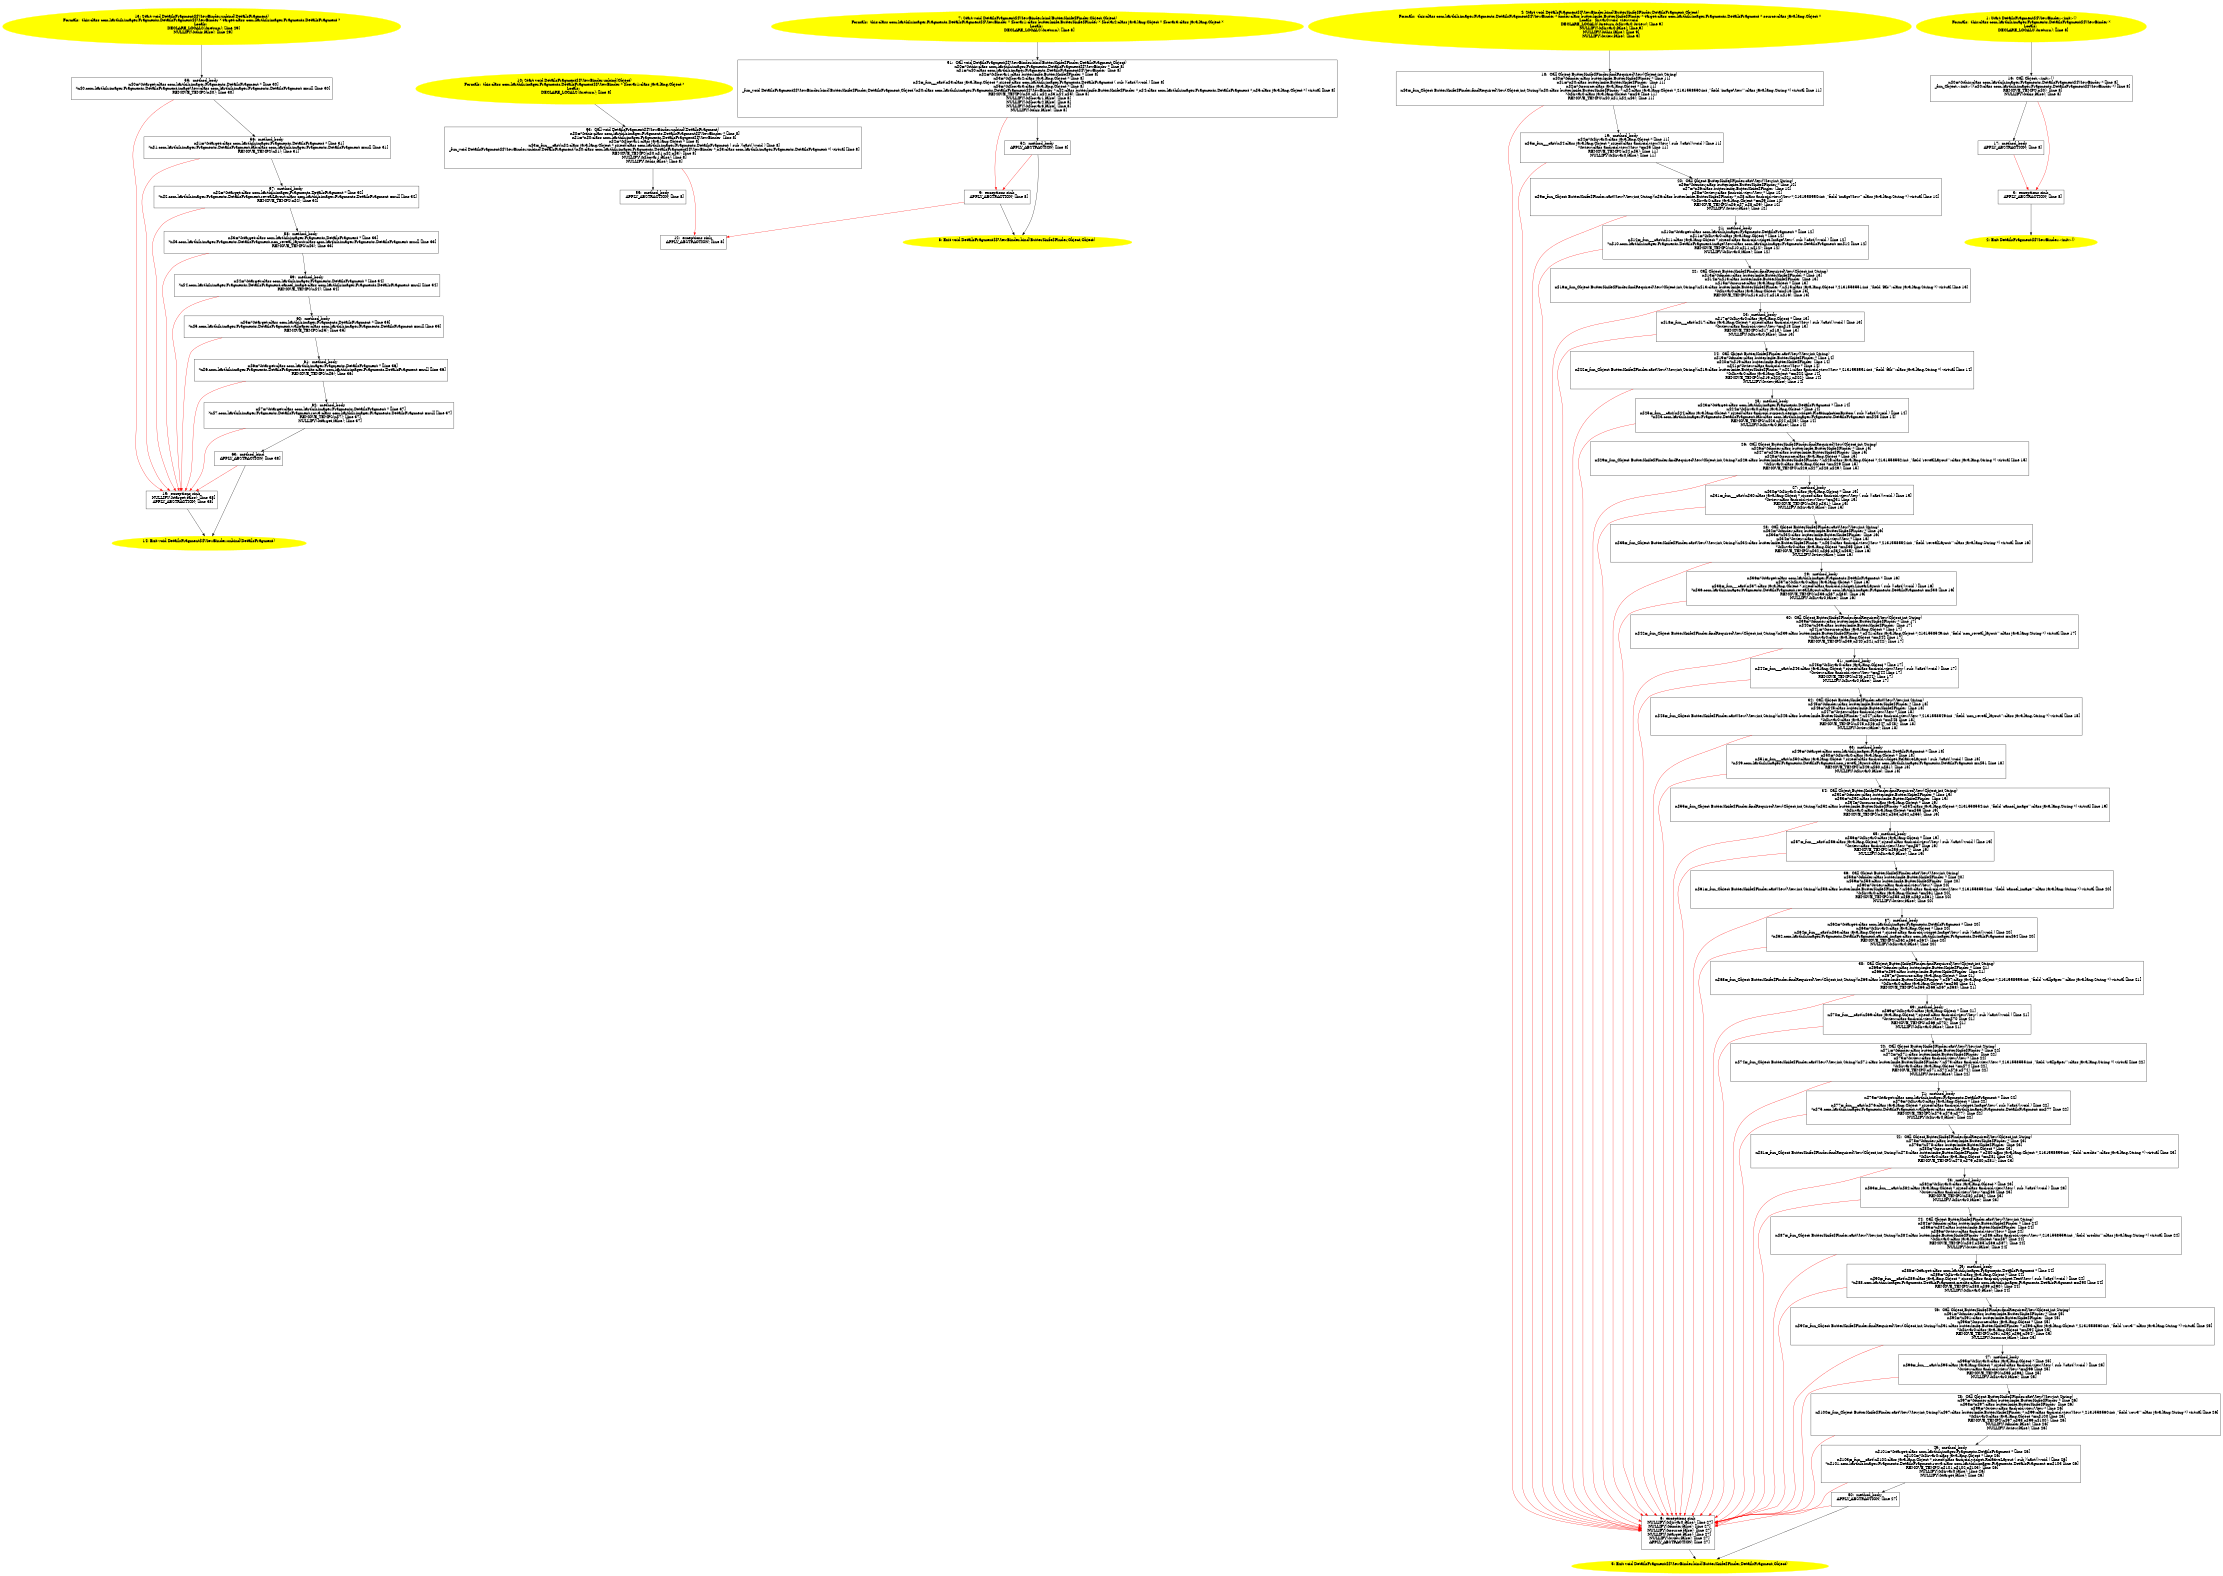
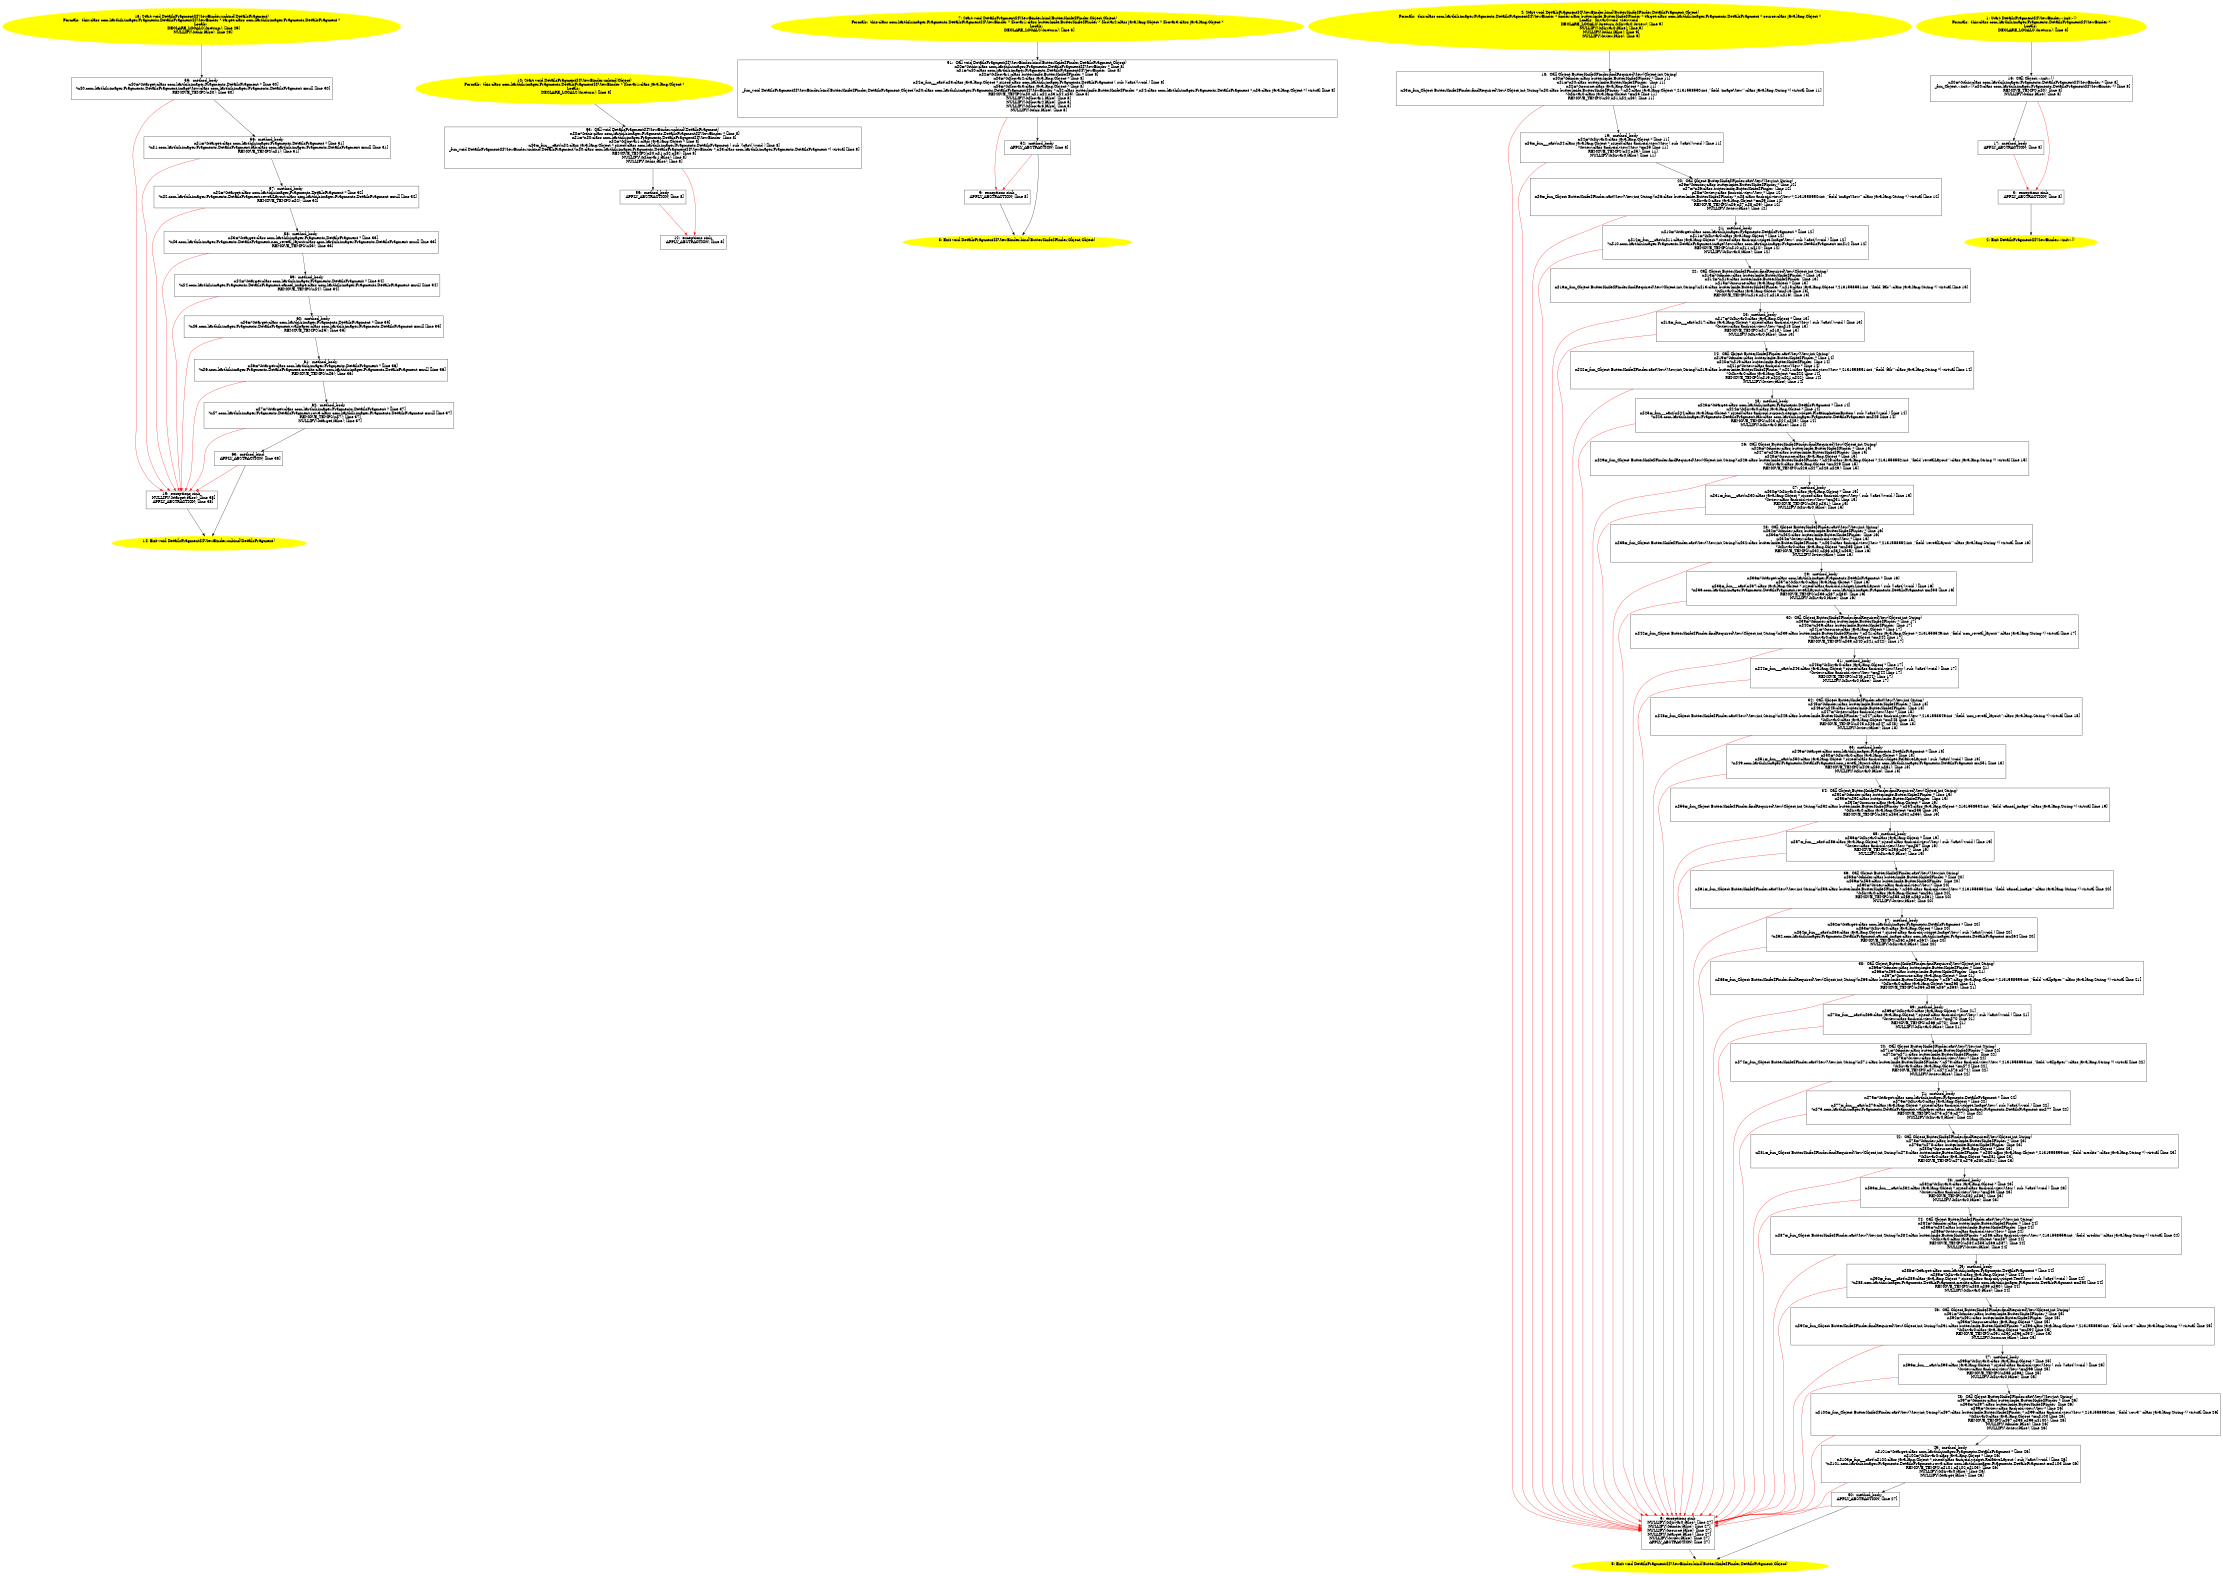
edge "9:  exceptions sink APPLY_ABSTRACTION; [line 8]" -> "12:  exceptions sink APPLY_ABSTRACTION; [line 8]": now "55:  method_body APPLY_ABSTRACTION; [line 8]" -> "12:  exceptions sink APPLY_ABSTRACTION; [line 8]"
